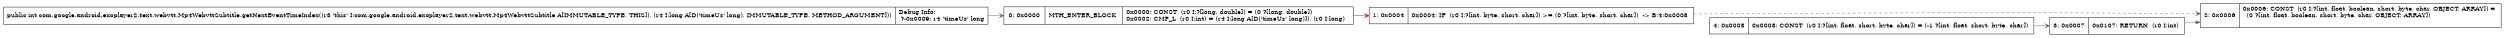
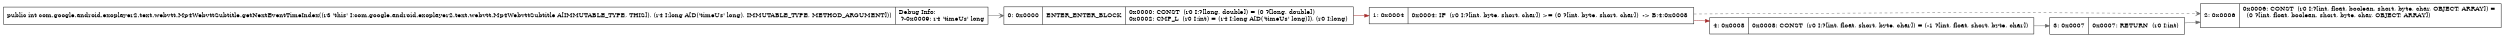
node "0: 0x0000": text "MTH_ENTER_BLOCK" -> "ENTER_ENTER_BLOCK"
edge "0: 0x0000" -> "1: 0x0004": arrowhead vee -> normal
edge "1: 0x0004" -> "4: 0x0008": added
edge "4: 0x0008" -> "3: 0x0007": arrowhead vee -> normal
node "3: 0x0007": text "0x0107: RETURN  (r0 I:int)" -> "0x0007: RETURN  (r0 I:int)"
